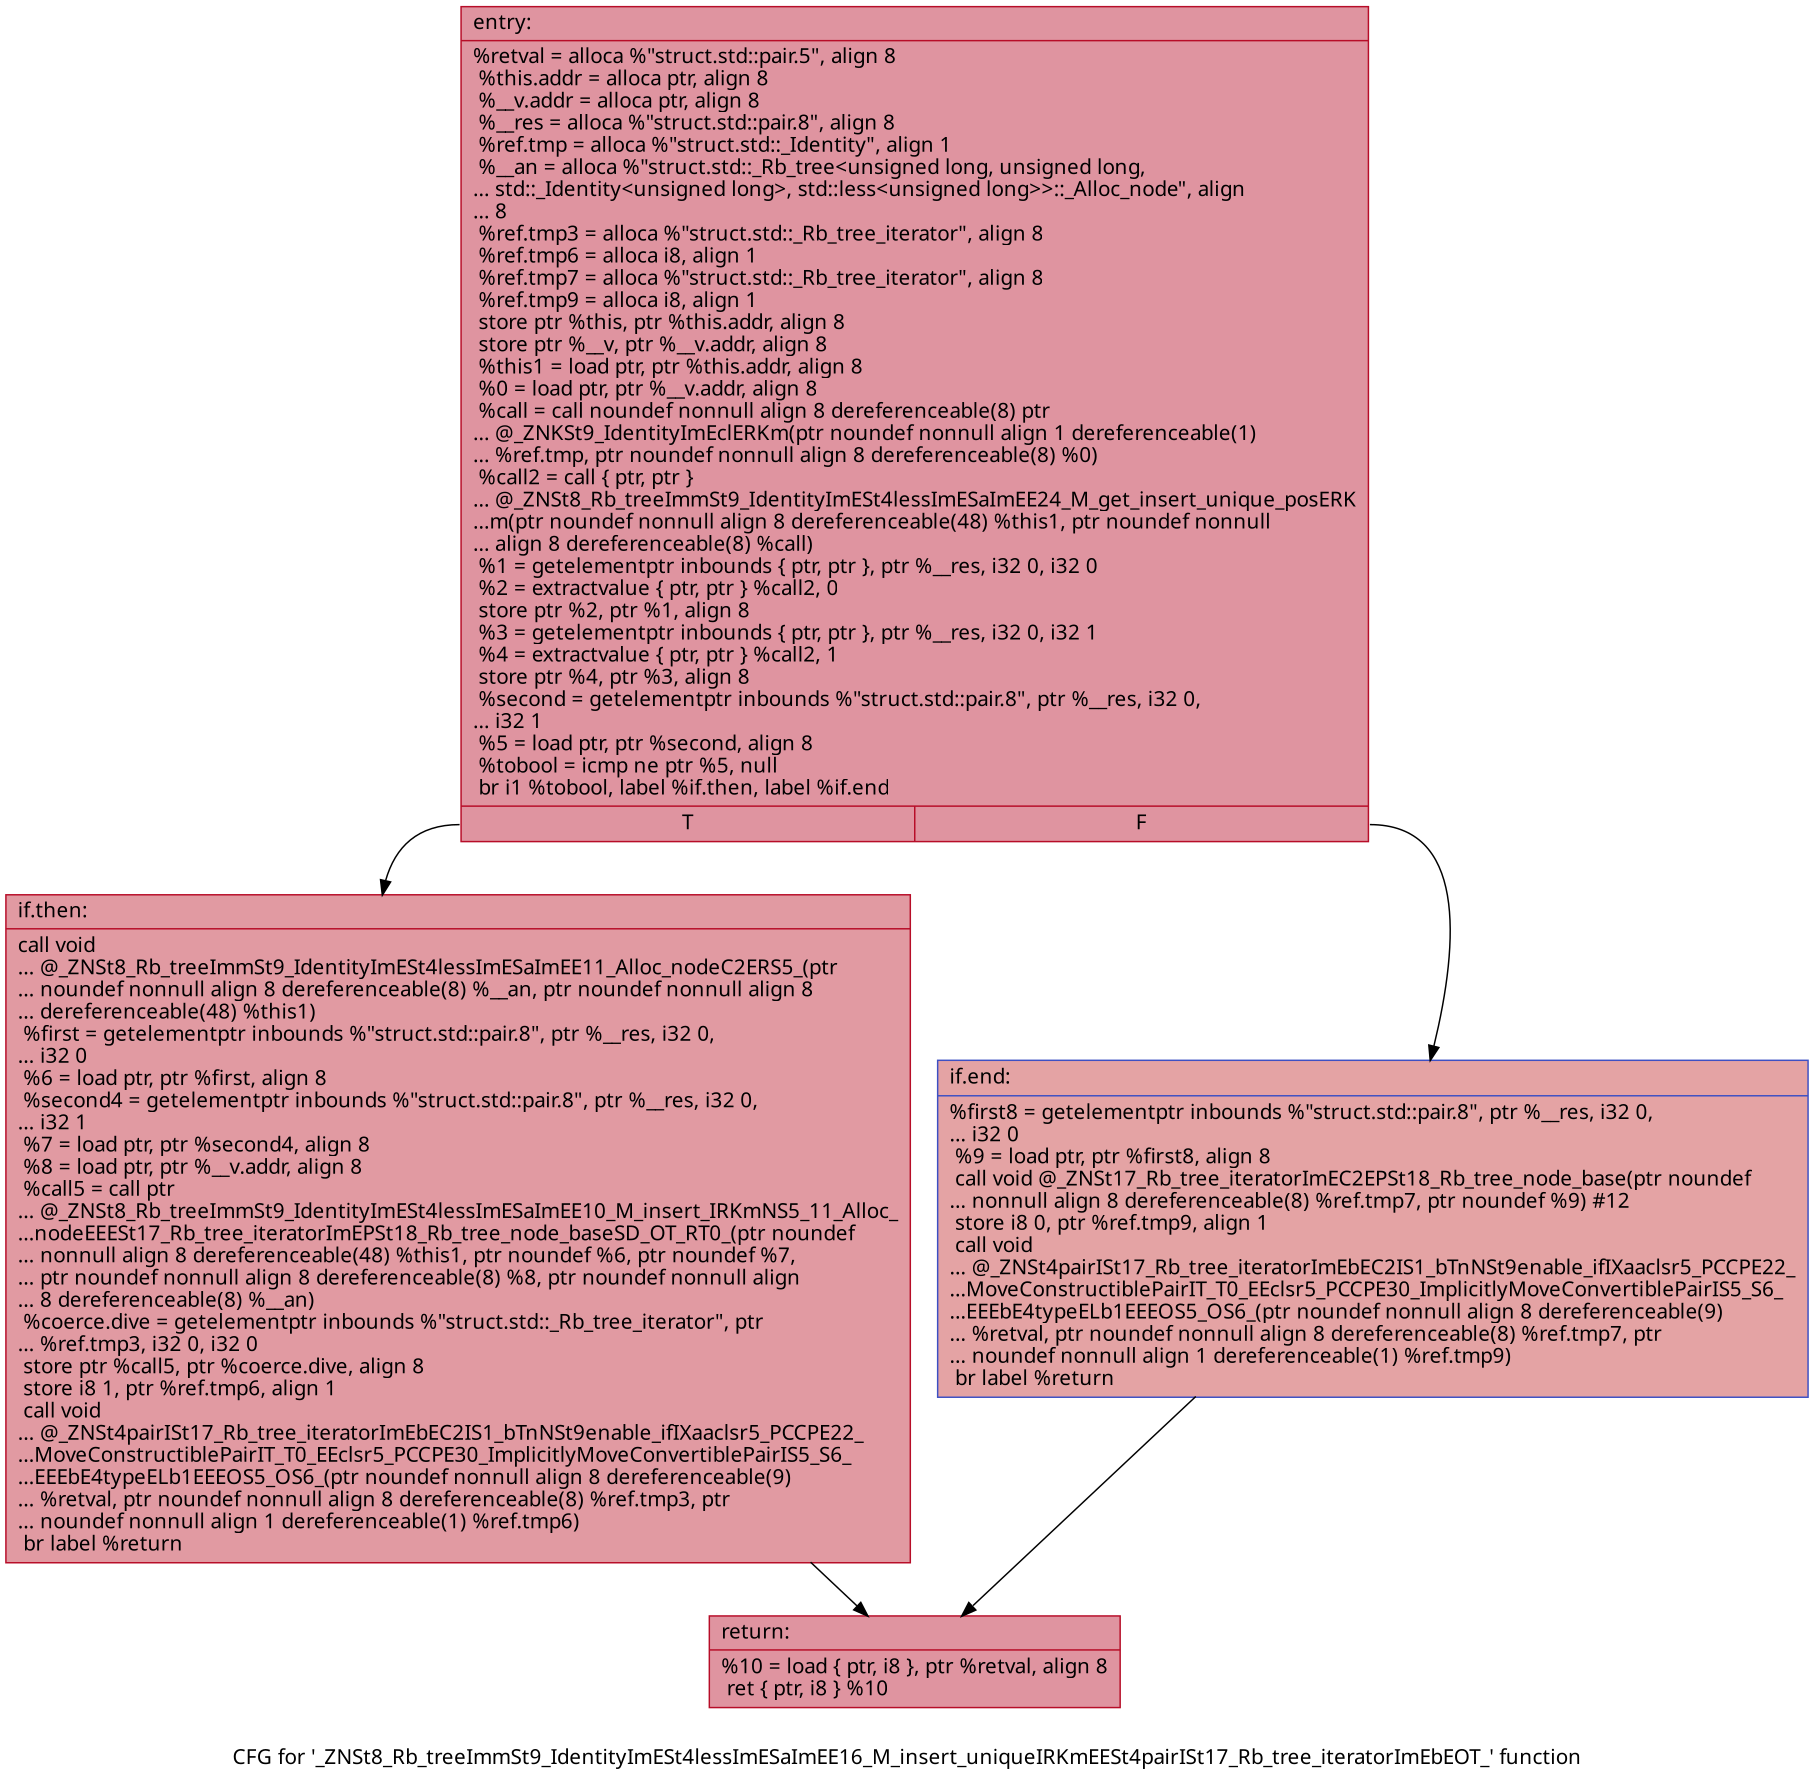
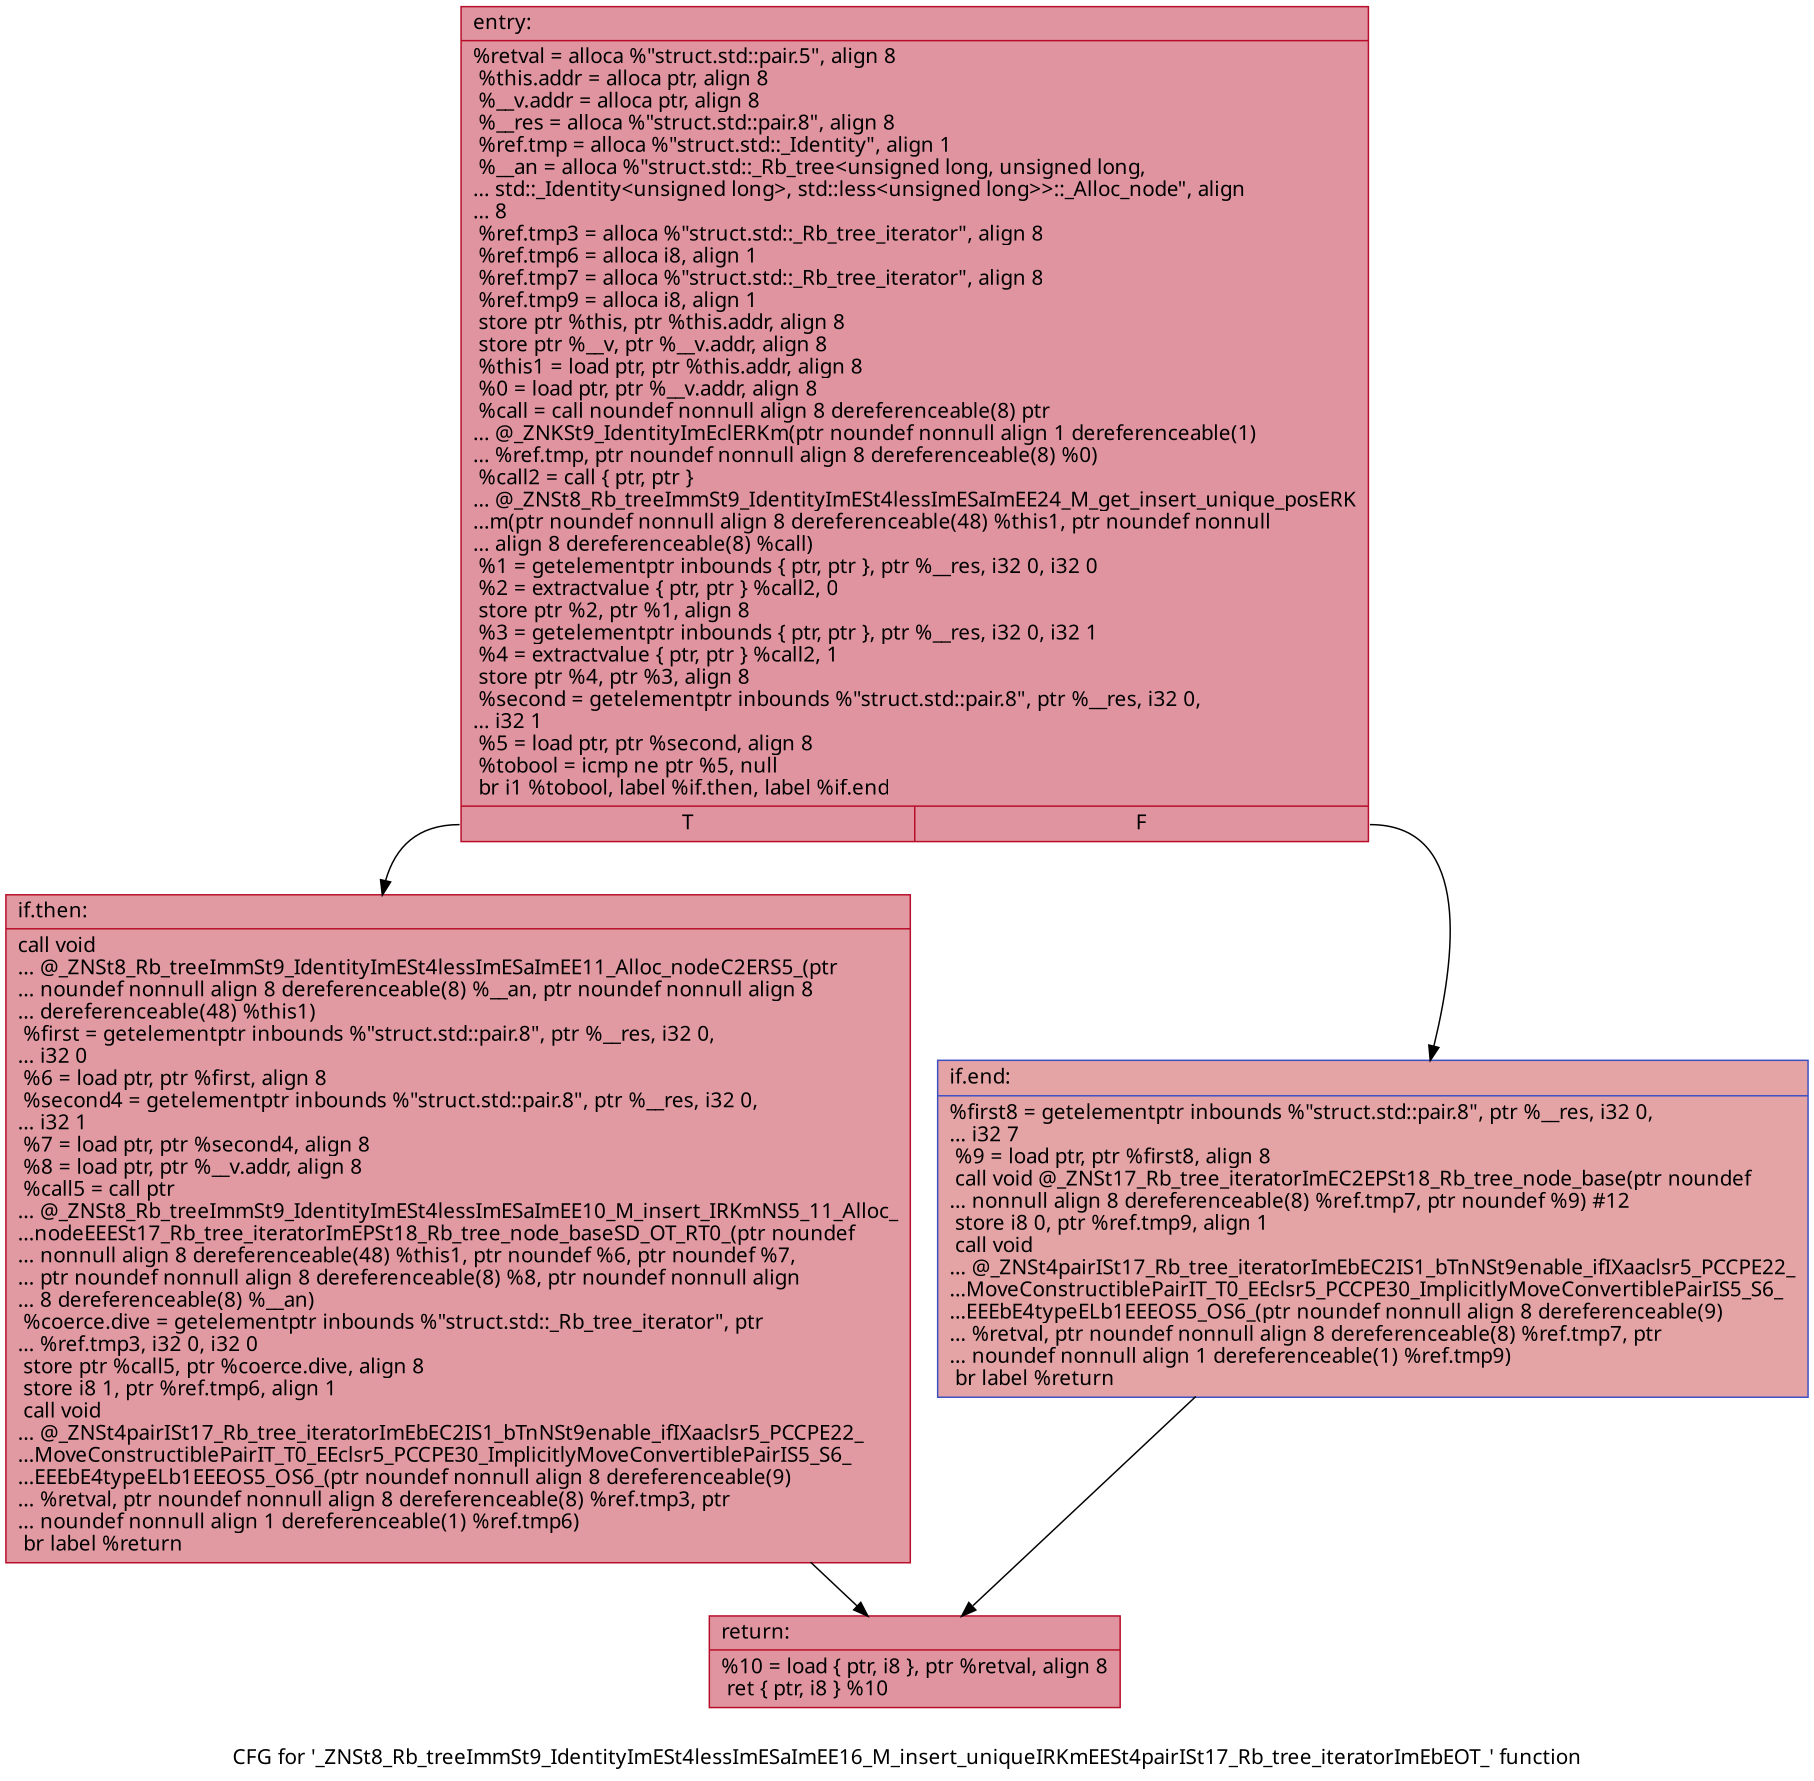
node "if.end:": text "... i32 0" -> "... i32 7"
